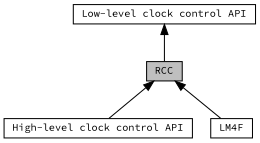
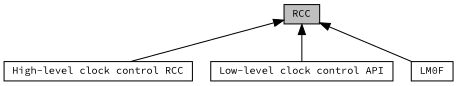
edge "RCC" -> "Low-level clock control API": reversed
node "High-level clock control API": label "High-level clock control API" -> "High-level clock control RCC"
node "LM4F": label "LM4F" -> "LM0F"
